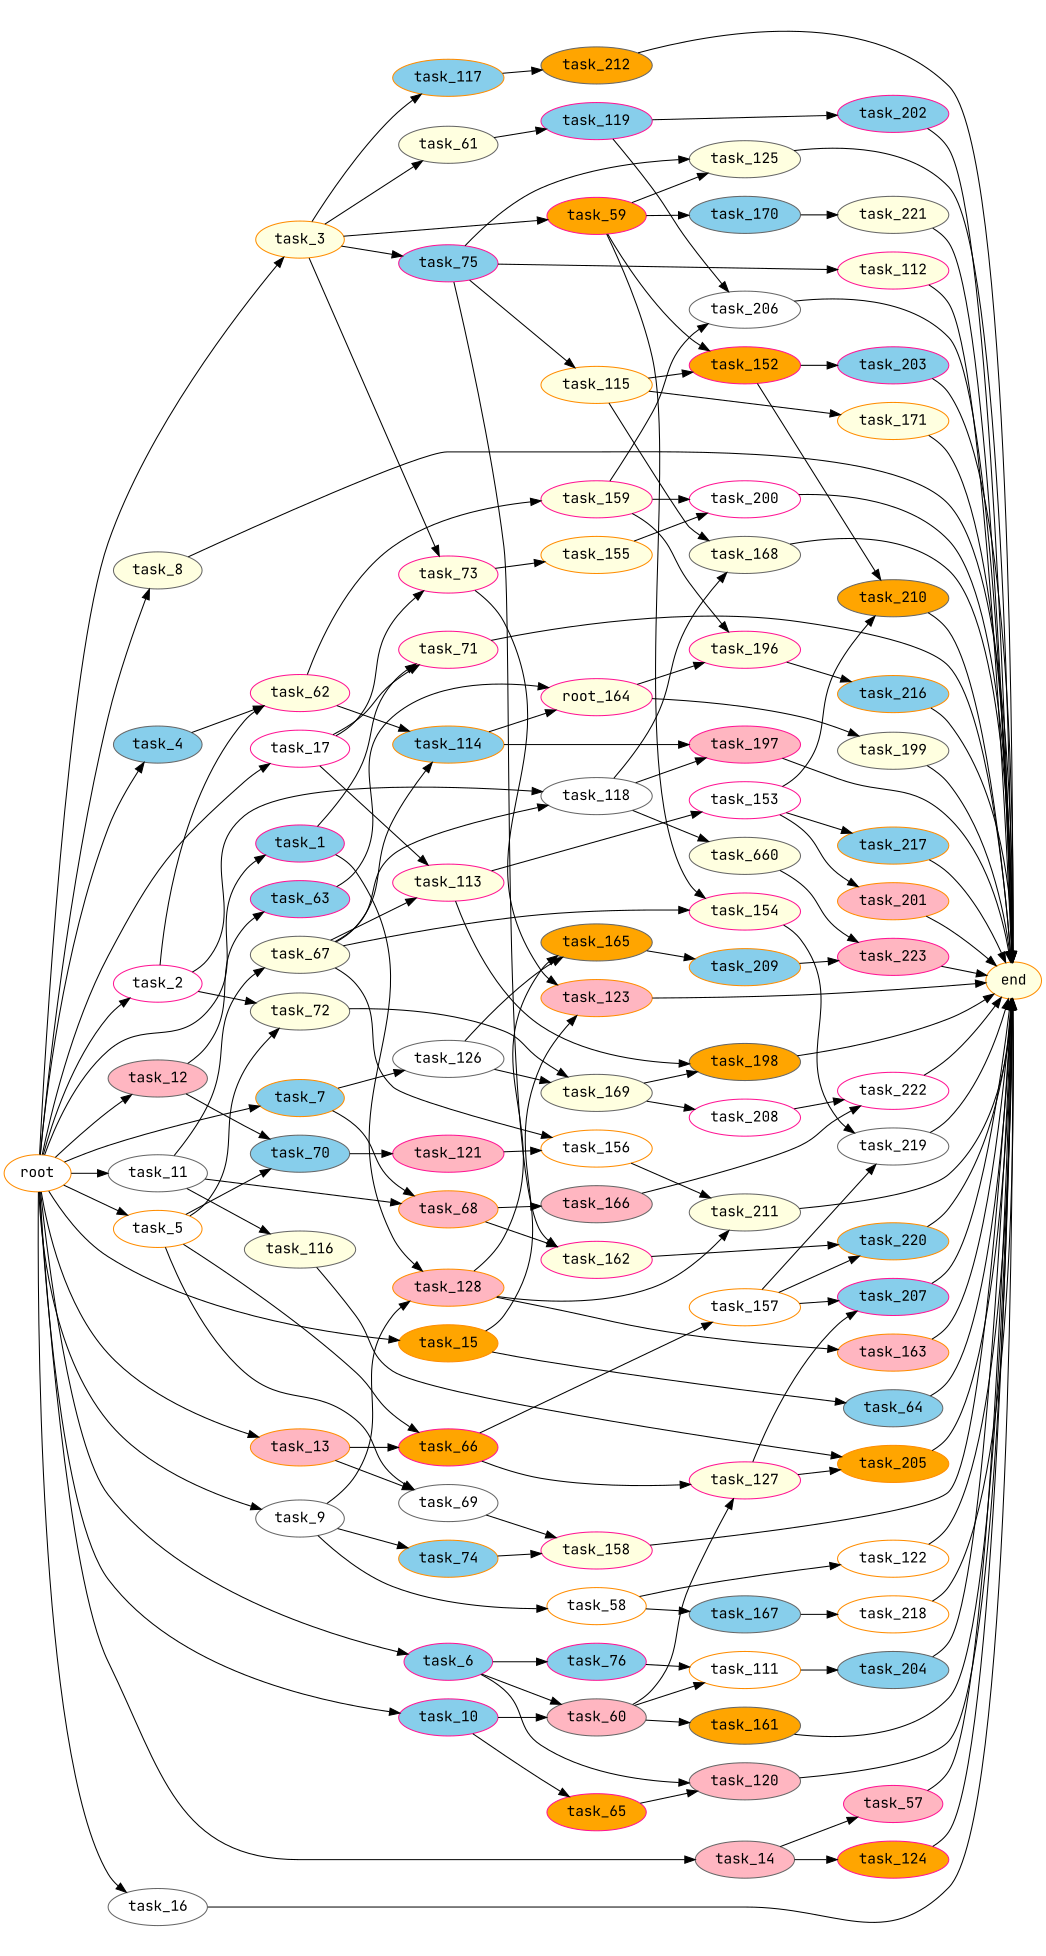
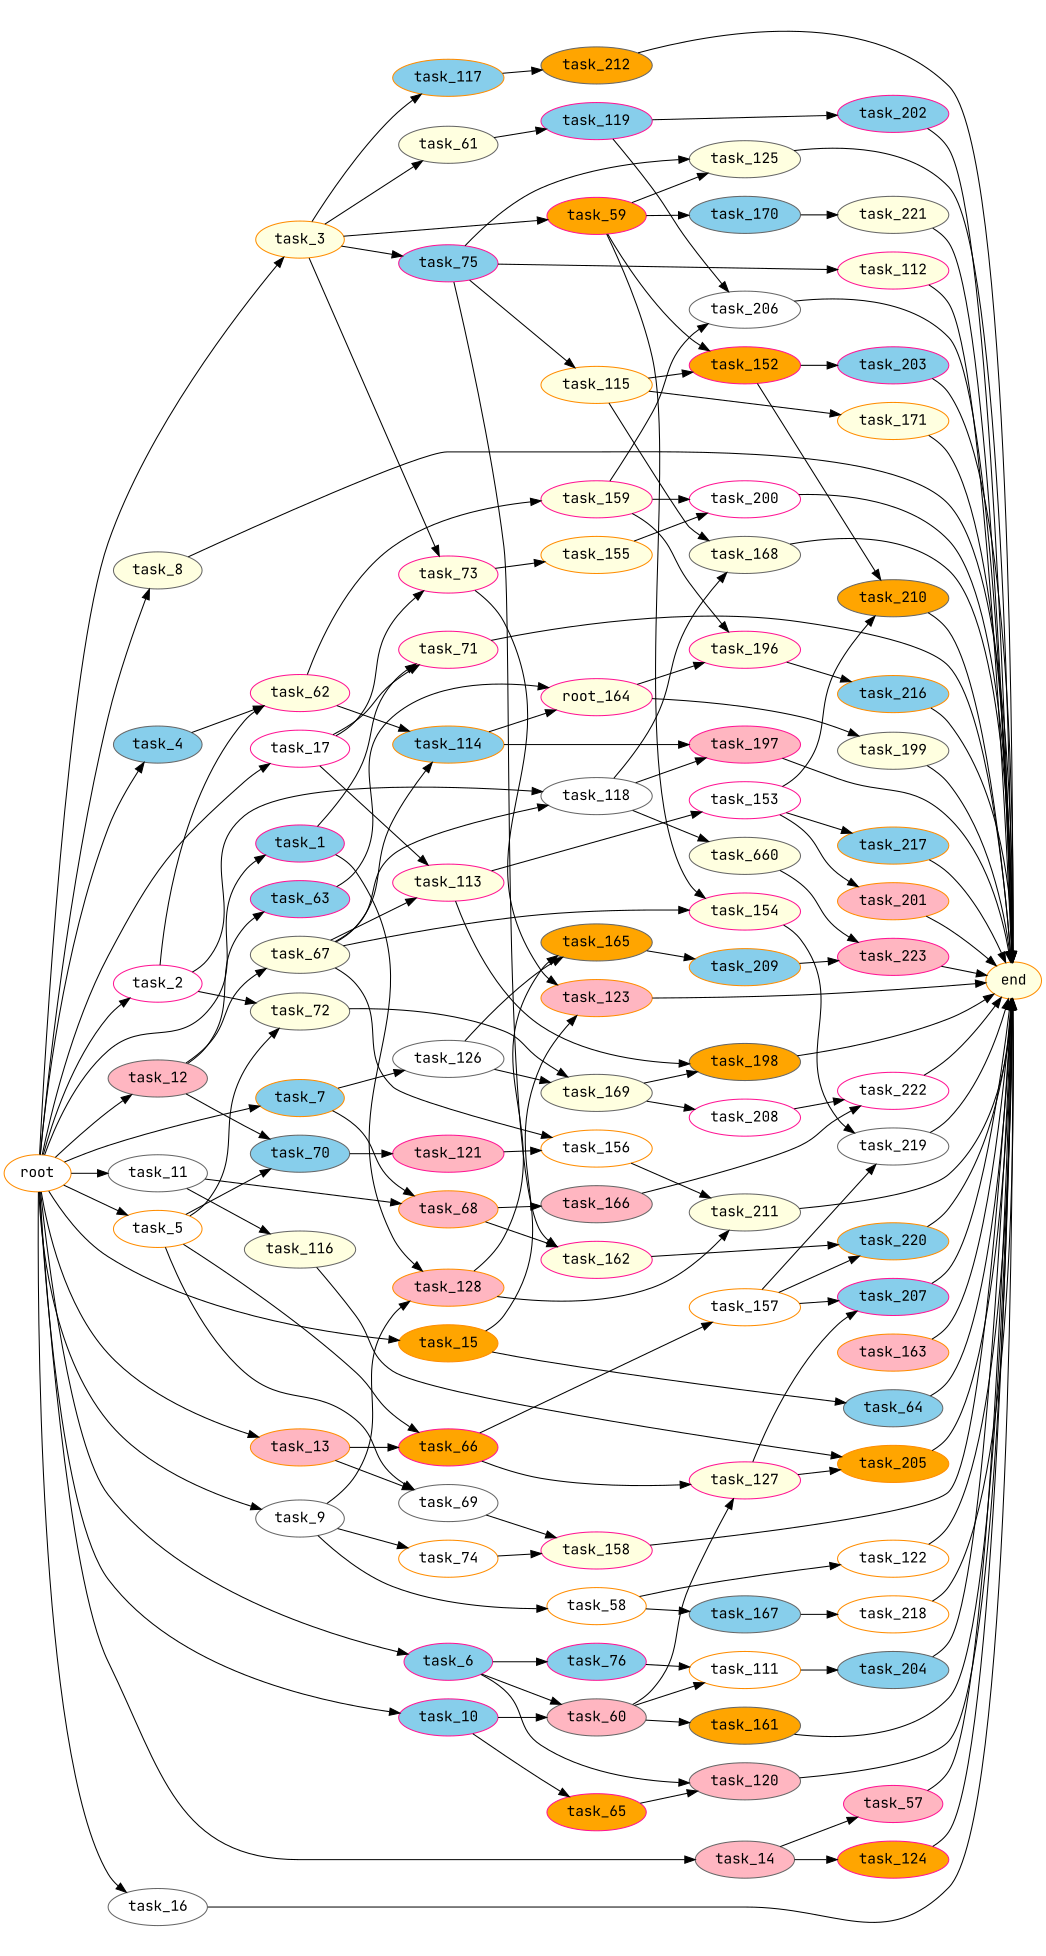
edge "task_11" -> "task_67": now "task_12" -> "task_67"
edge "task_128" -> "task_163": removed
node "task_74": fillcolor skyblue -> white
